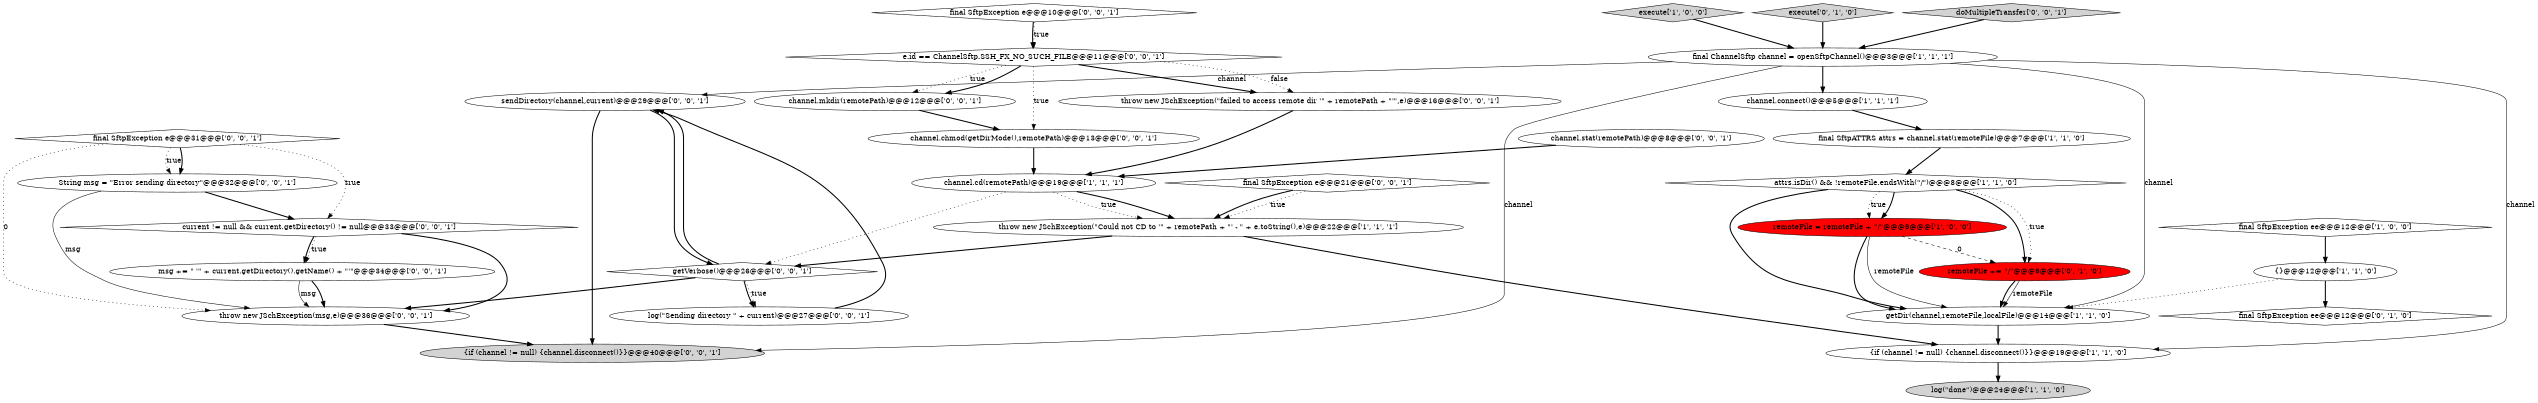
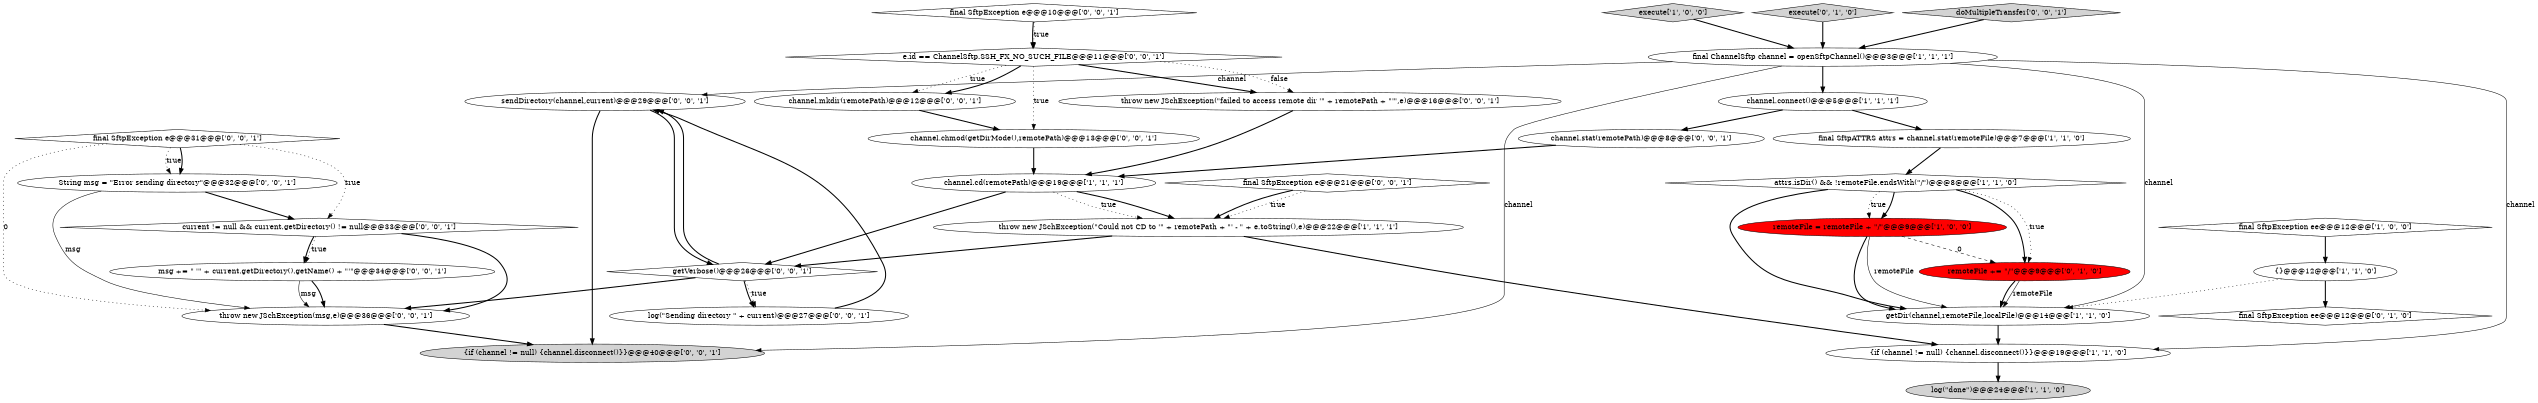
edge "channel.connect()@@@5@@@['1', '1', '1']" -> "channel.stat(remotePath)@@@8@@@['0', '0', '1']": added
edge "channel.cd(remotePath)@@@19@@@['1', '1', '1']" -> "getVerbose()@@@26@@@['0', '0', '1']": style dotted -> bold
